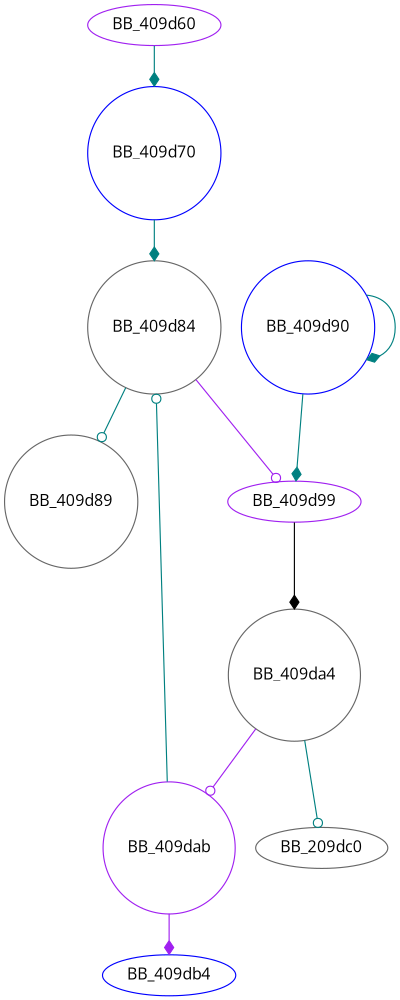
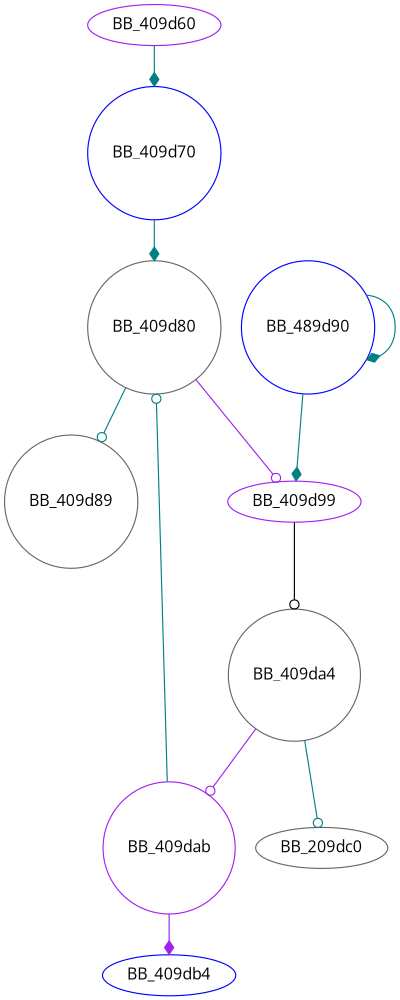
node "BB_409d84": label "BB_409d84" -> "BB_409d80"
node "BB_409d90": label "BB_409d90" -> "BB_489d90"
edge "BB_409d99" -> "BB_409da4": arrowhead diamond -> odot
